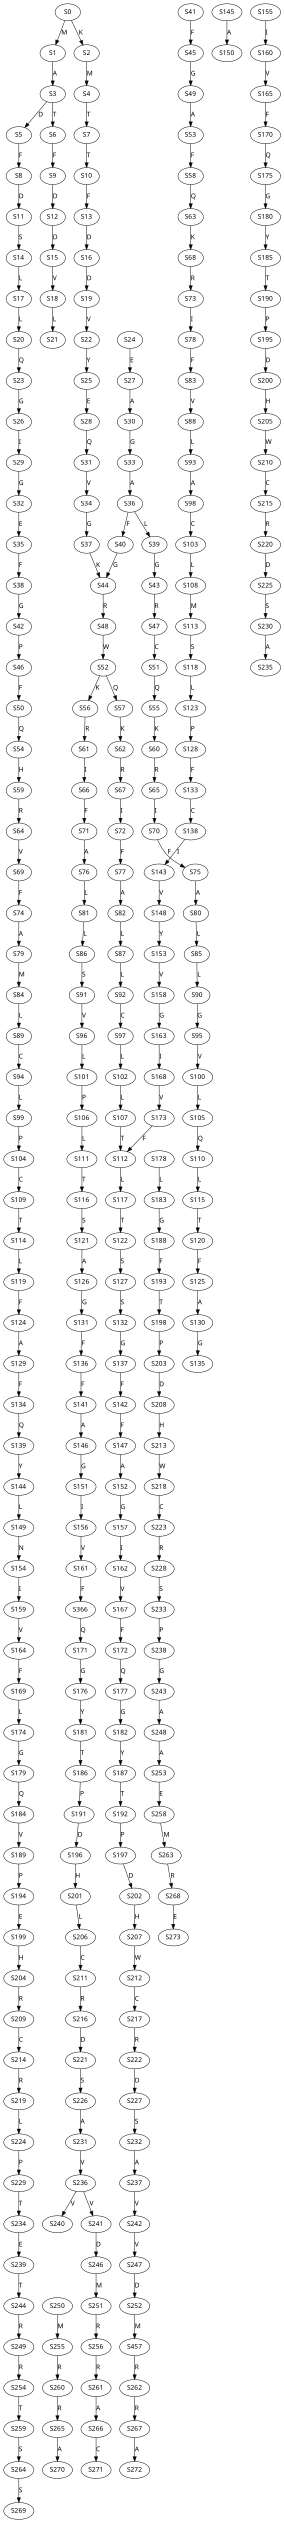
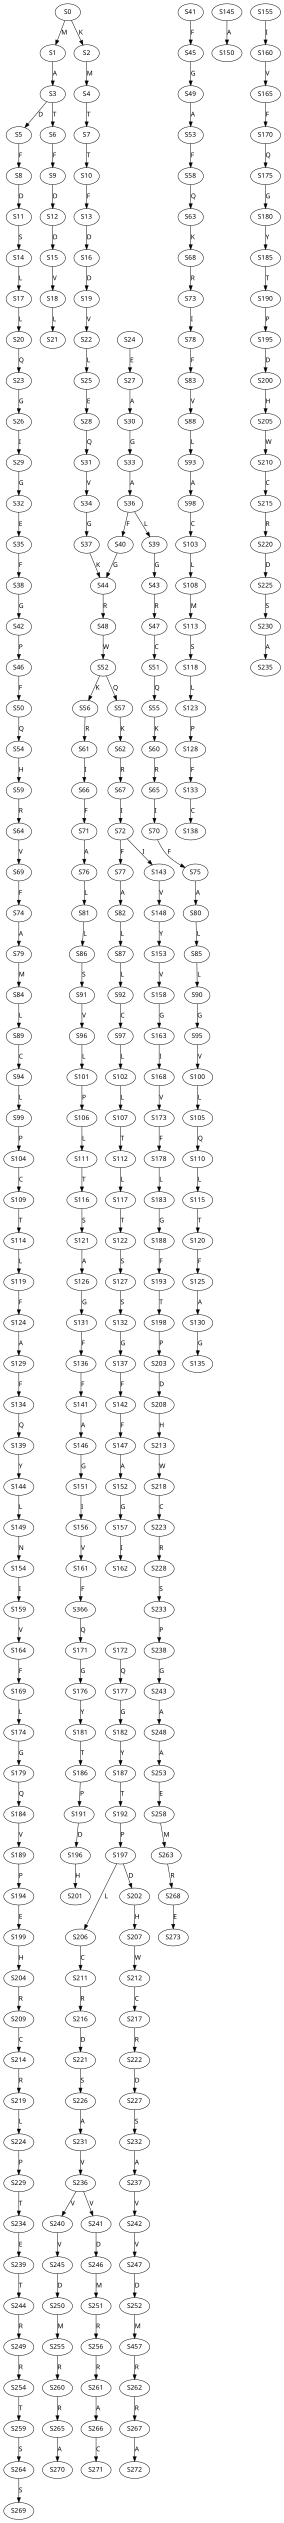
edge "S22" -> "S25": label "Y" -> "L"
edge "S138" -> "S143": now "S72" -> "S143"
edge "S173" -> "S112": now "S173" -> "S178"
node "S167": removed
edge "S201" -> "S206": now "S197" -> "S206"
node "S245": added
